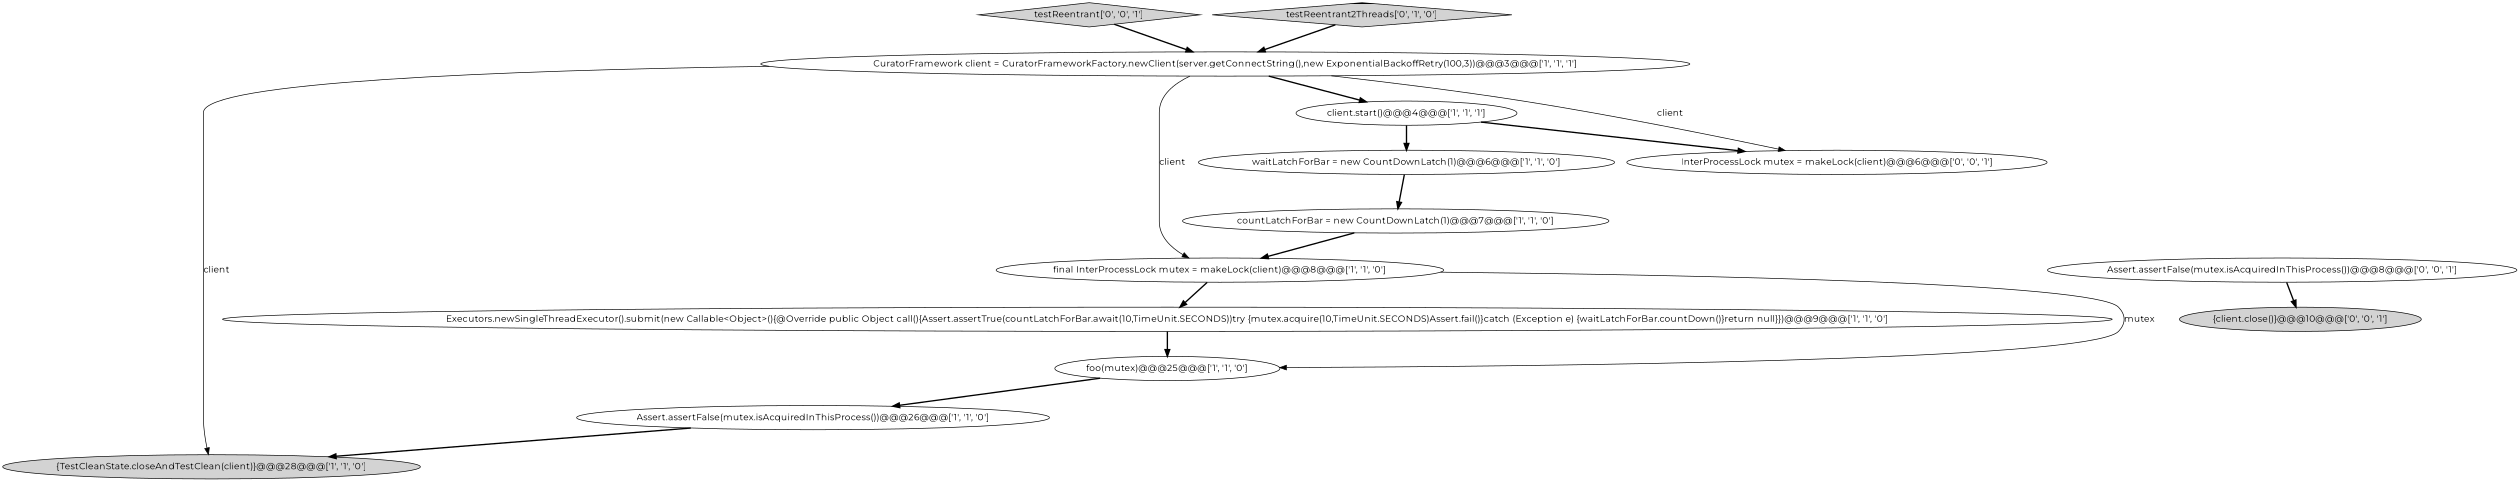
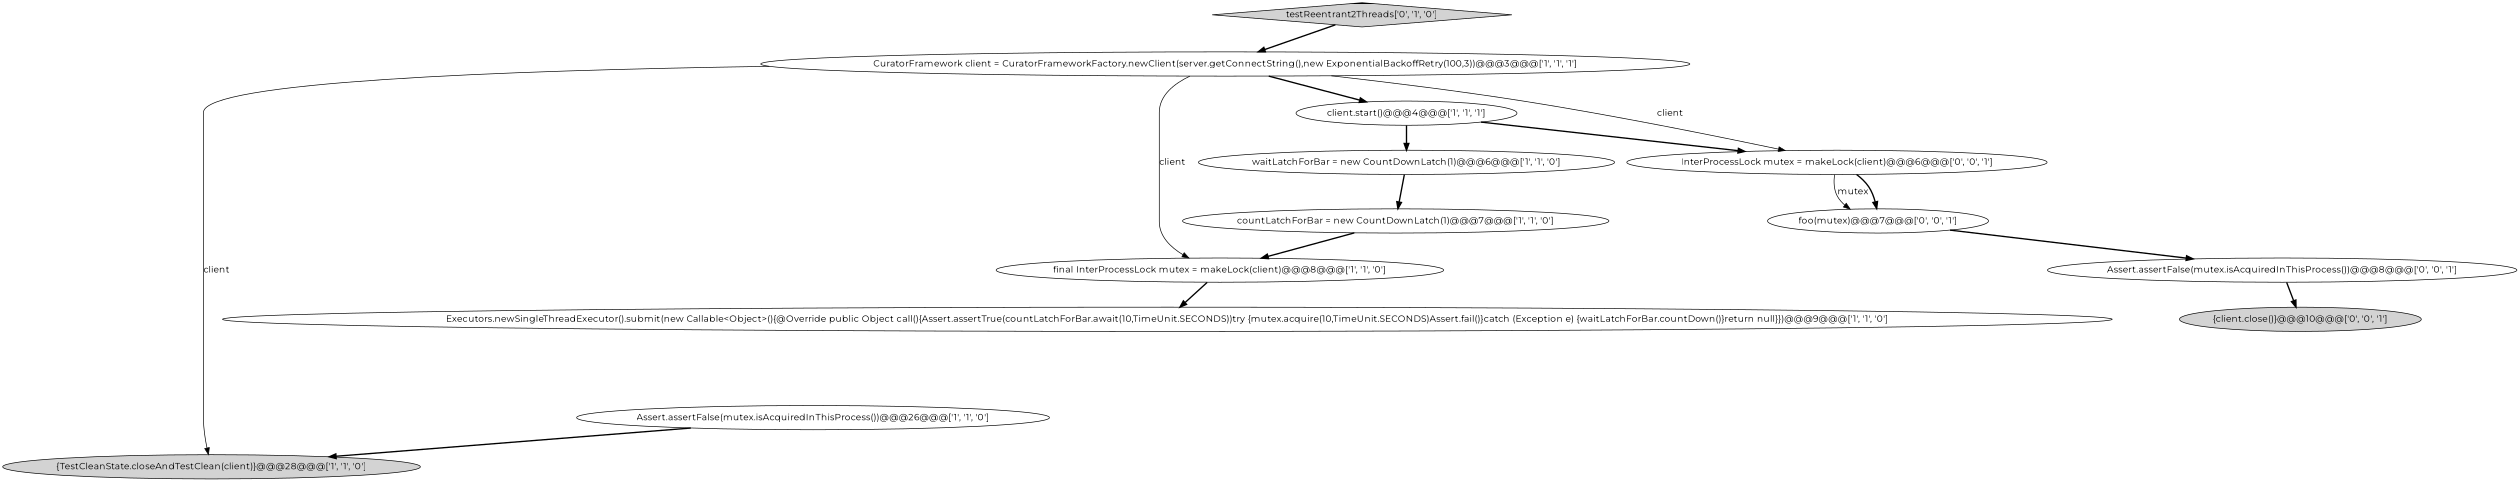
node "testReentrant['0', '0', '1']": removed
node "foo(mutex)@@@7@@@['0', '0', '1']": added
node "foo(mutex)@@@25@@@['1', '1', '0']": removed
